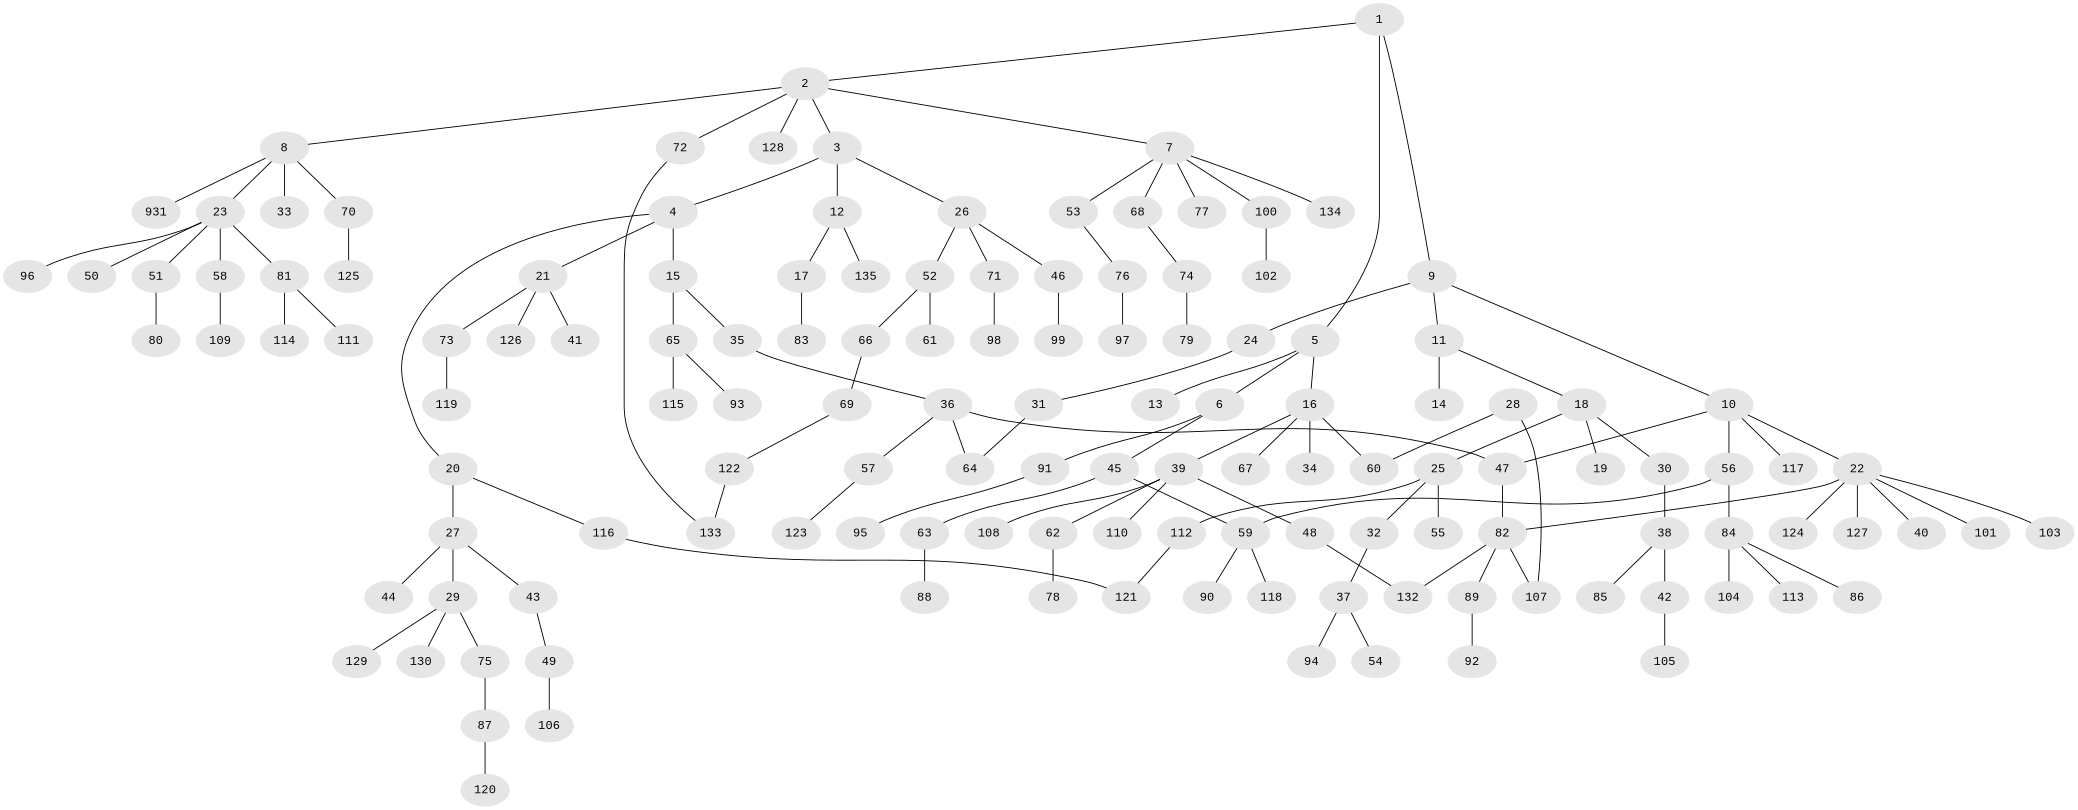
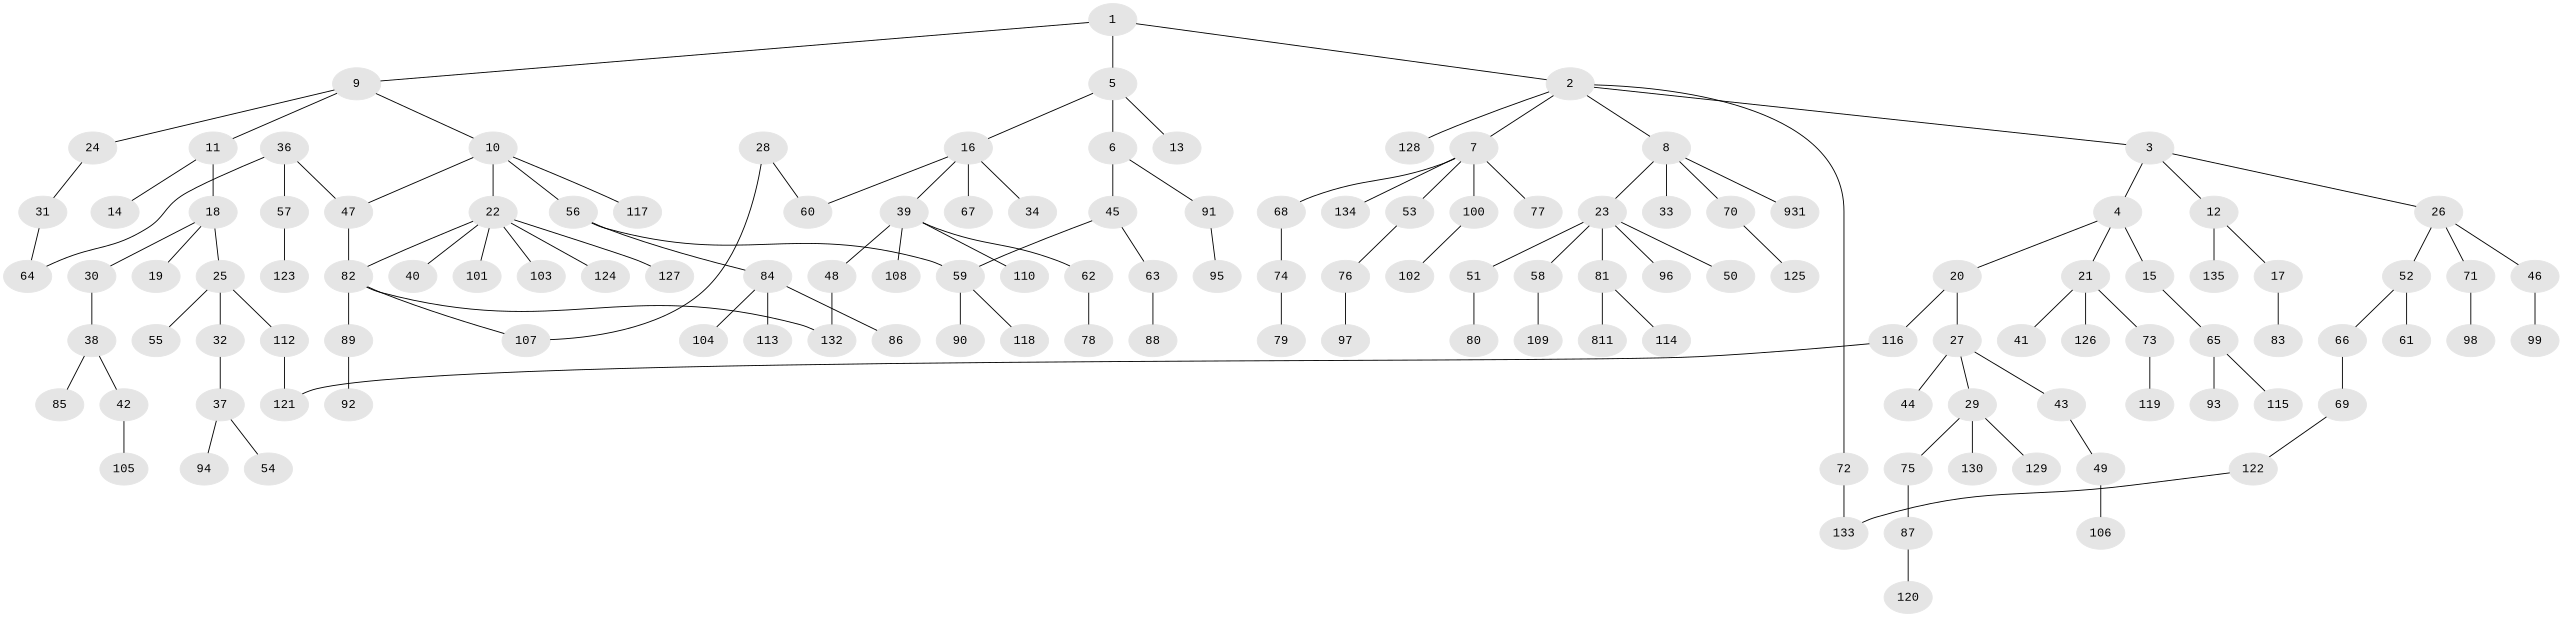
node "111": label "111" -> "811"
node "35": removed
